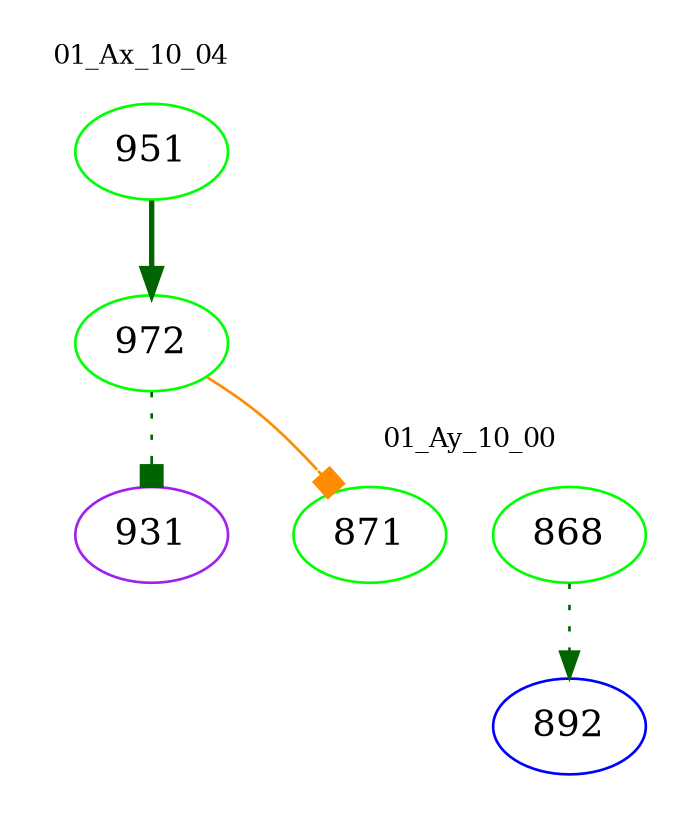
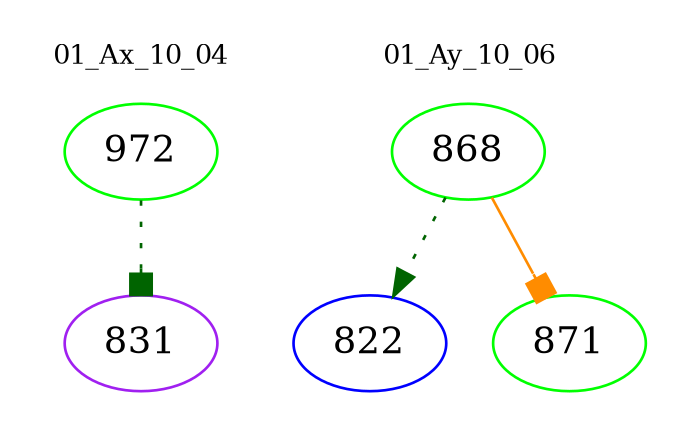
node "951": removed
cluster "01_Ay_10_00": label "01_Ay_10_00" -> "01_Ay_10_06"
edge "972" -> "871": now "868" -> "871"
node "931": label "931" -> "831"
node "892": label "892" -> "822"
